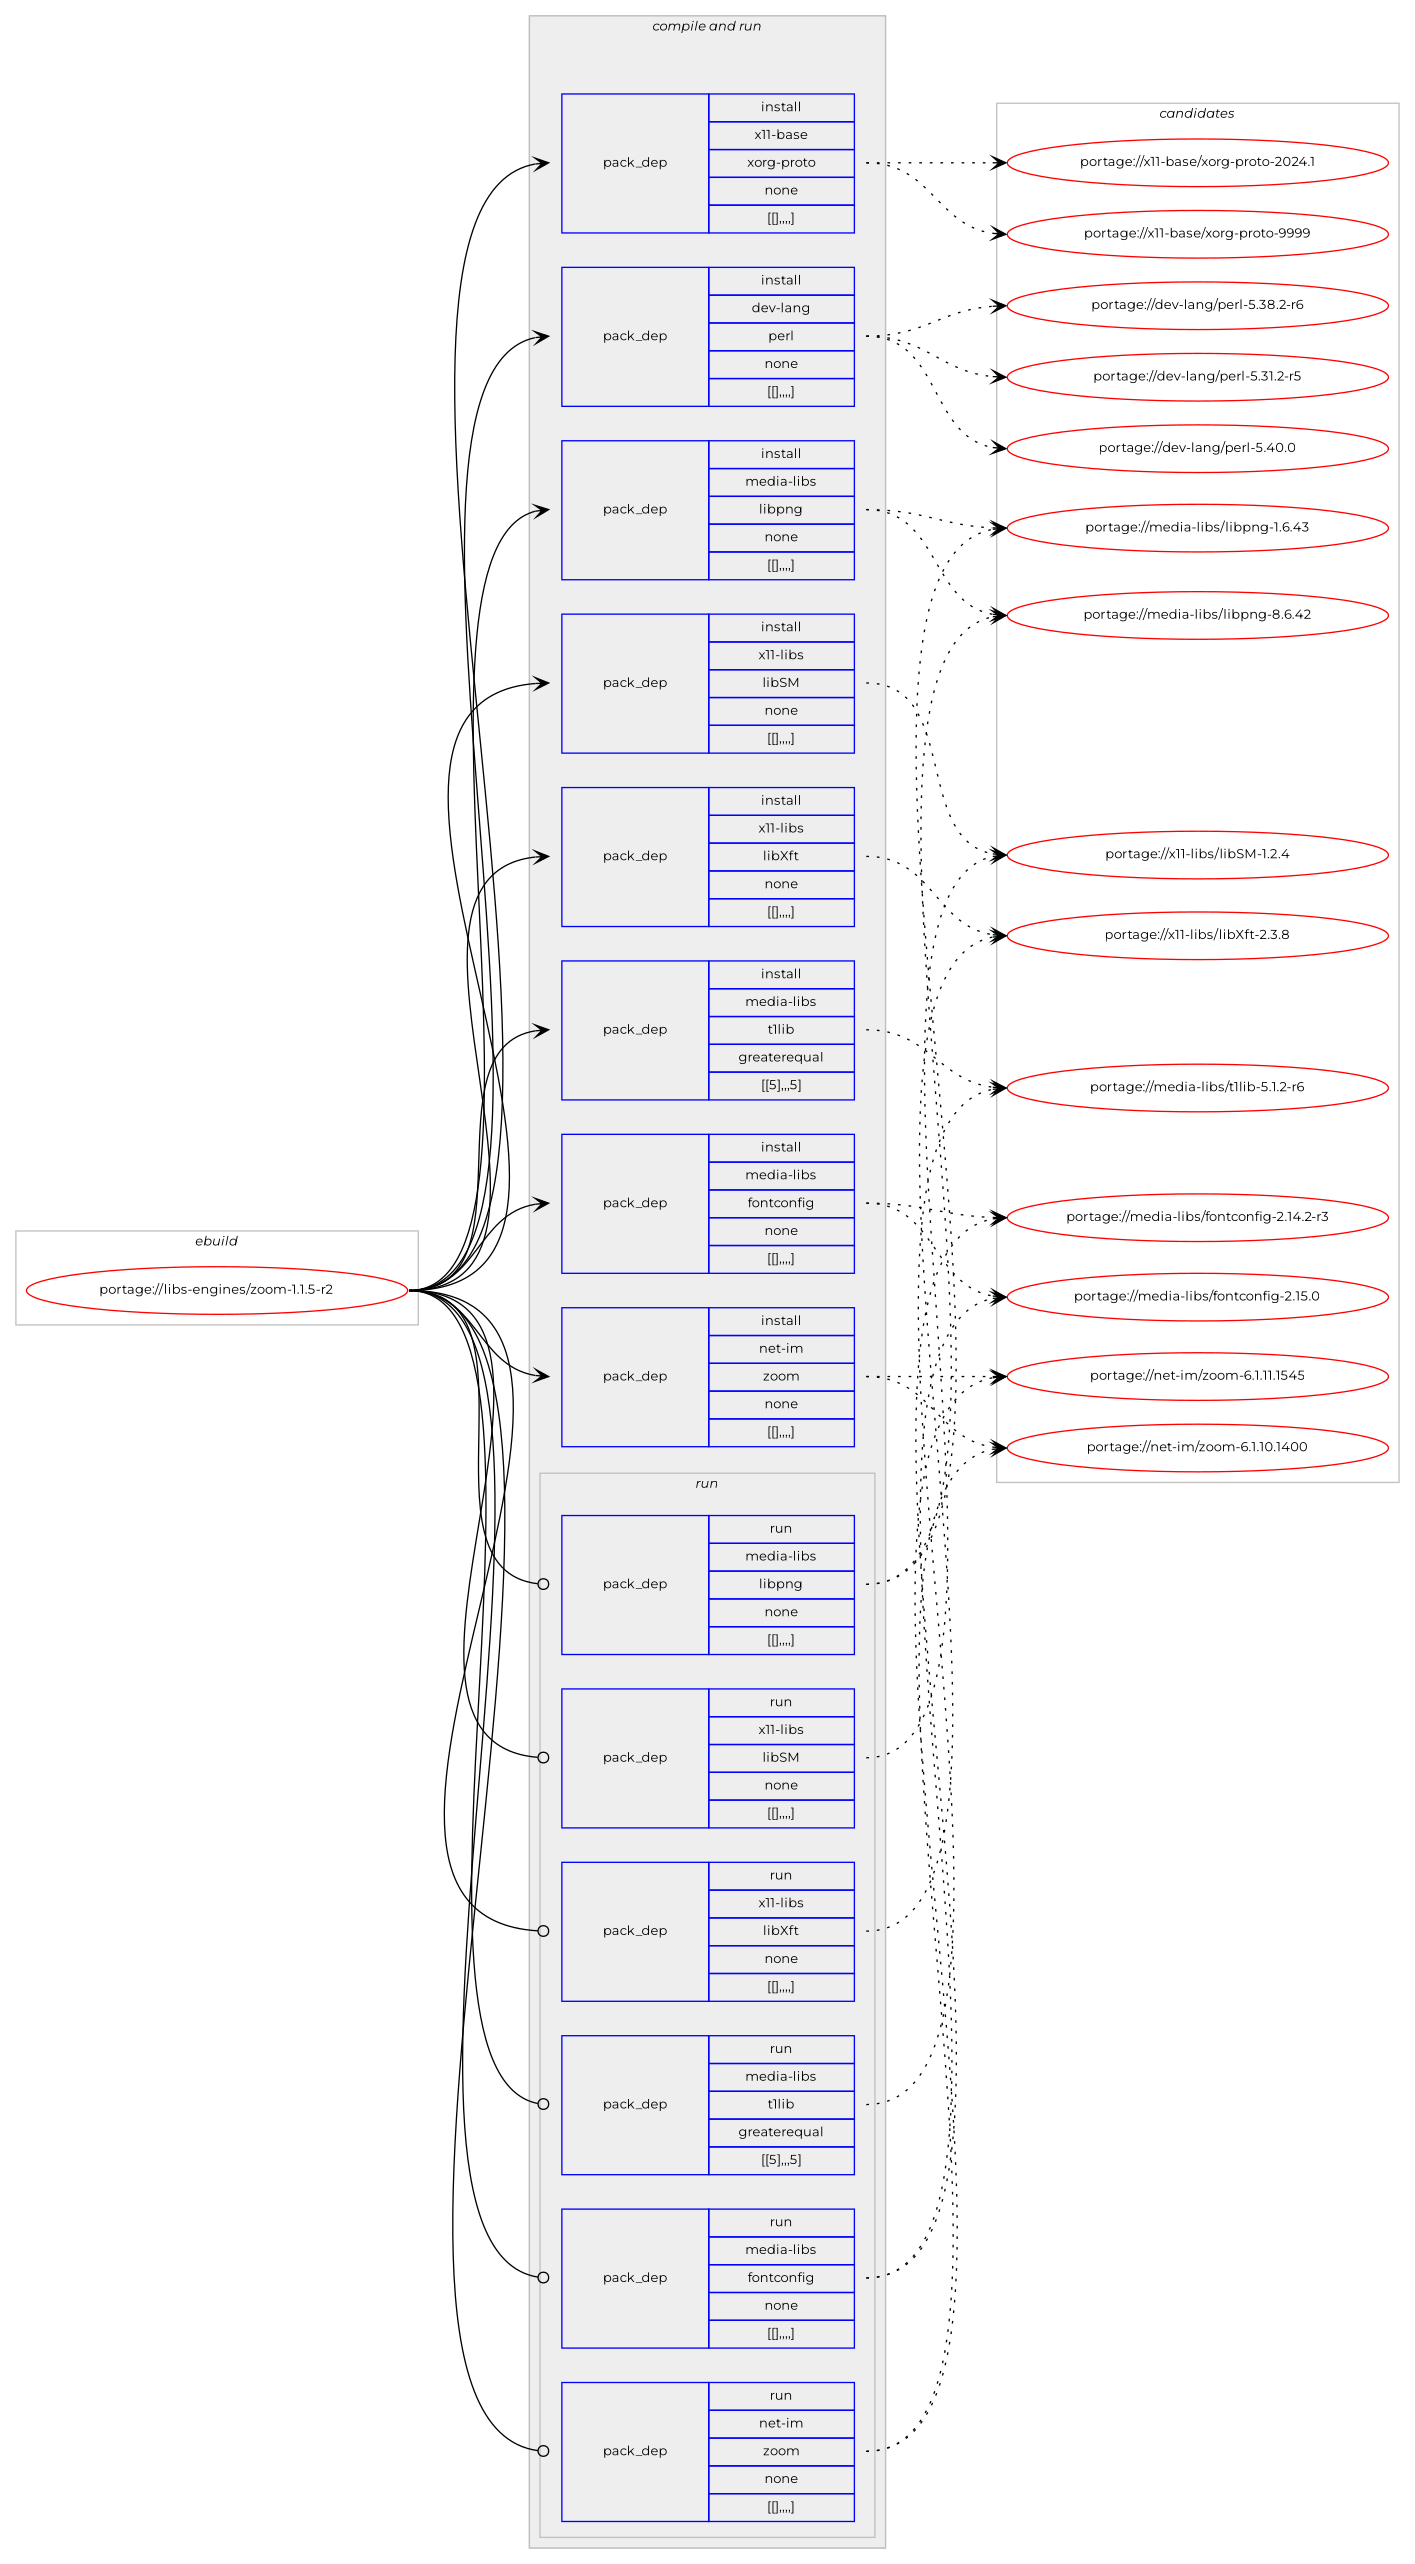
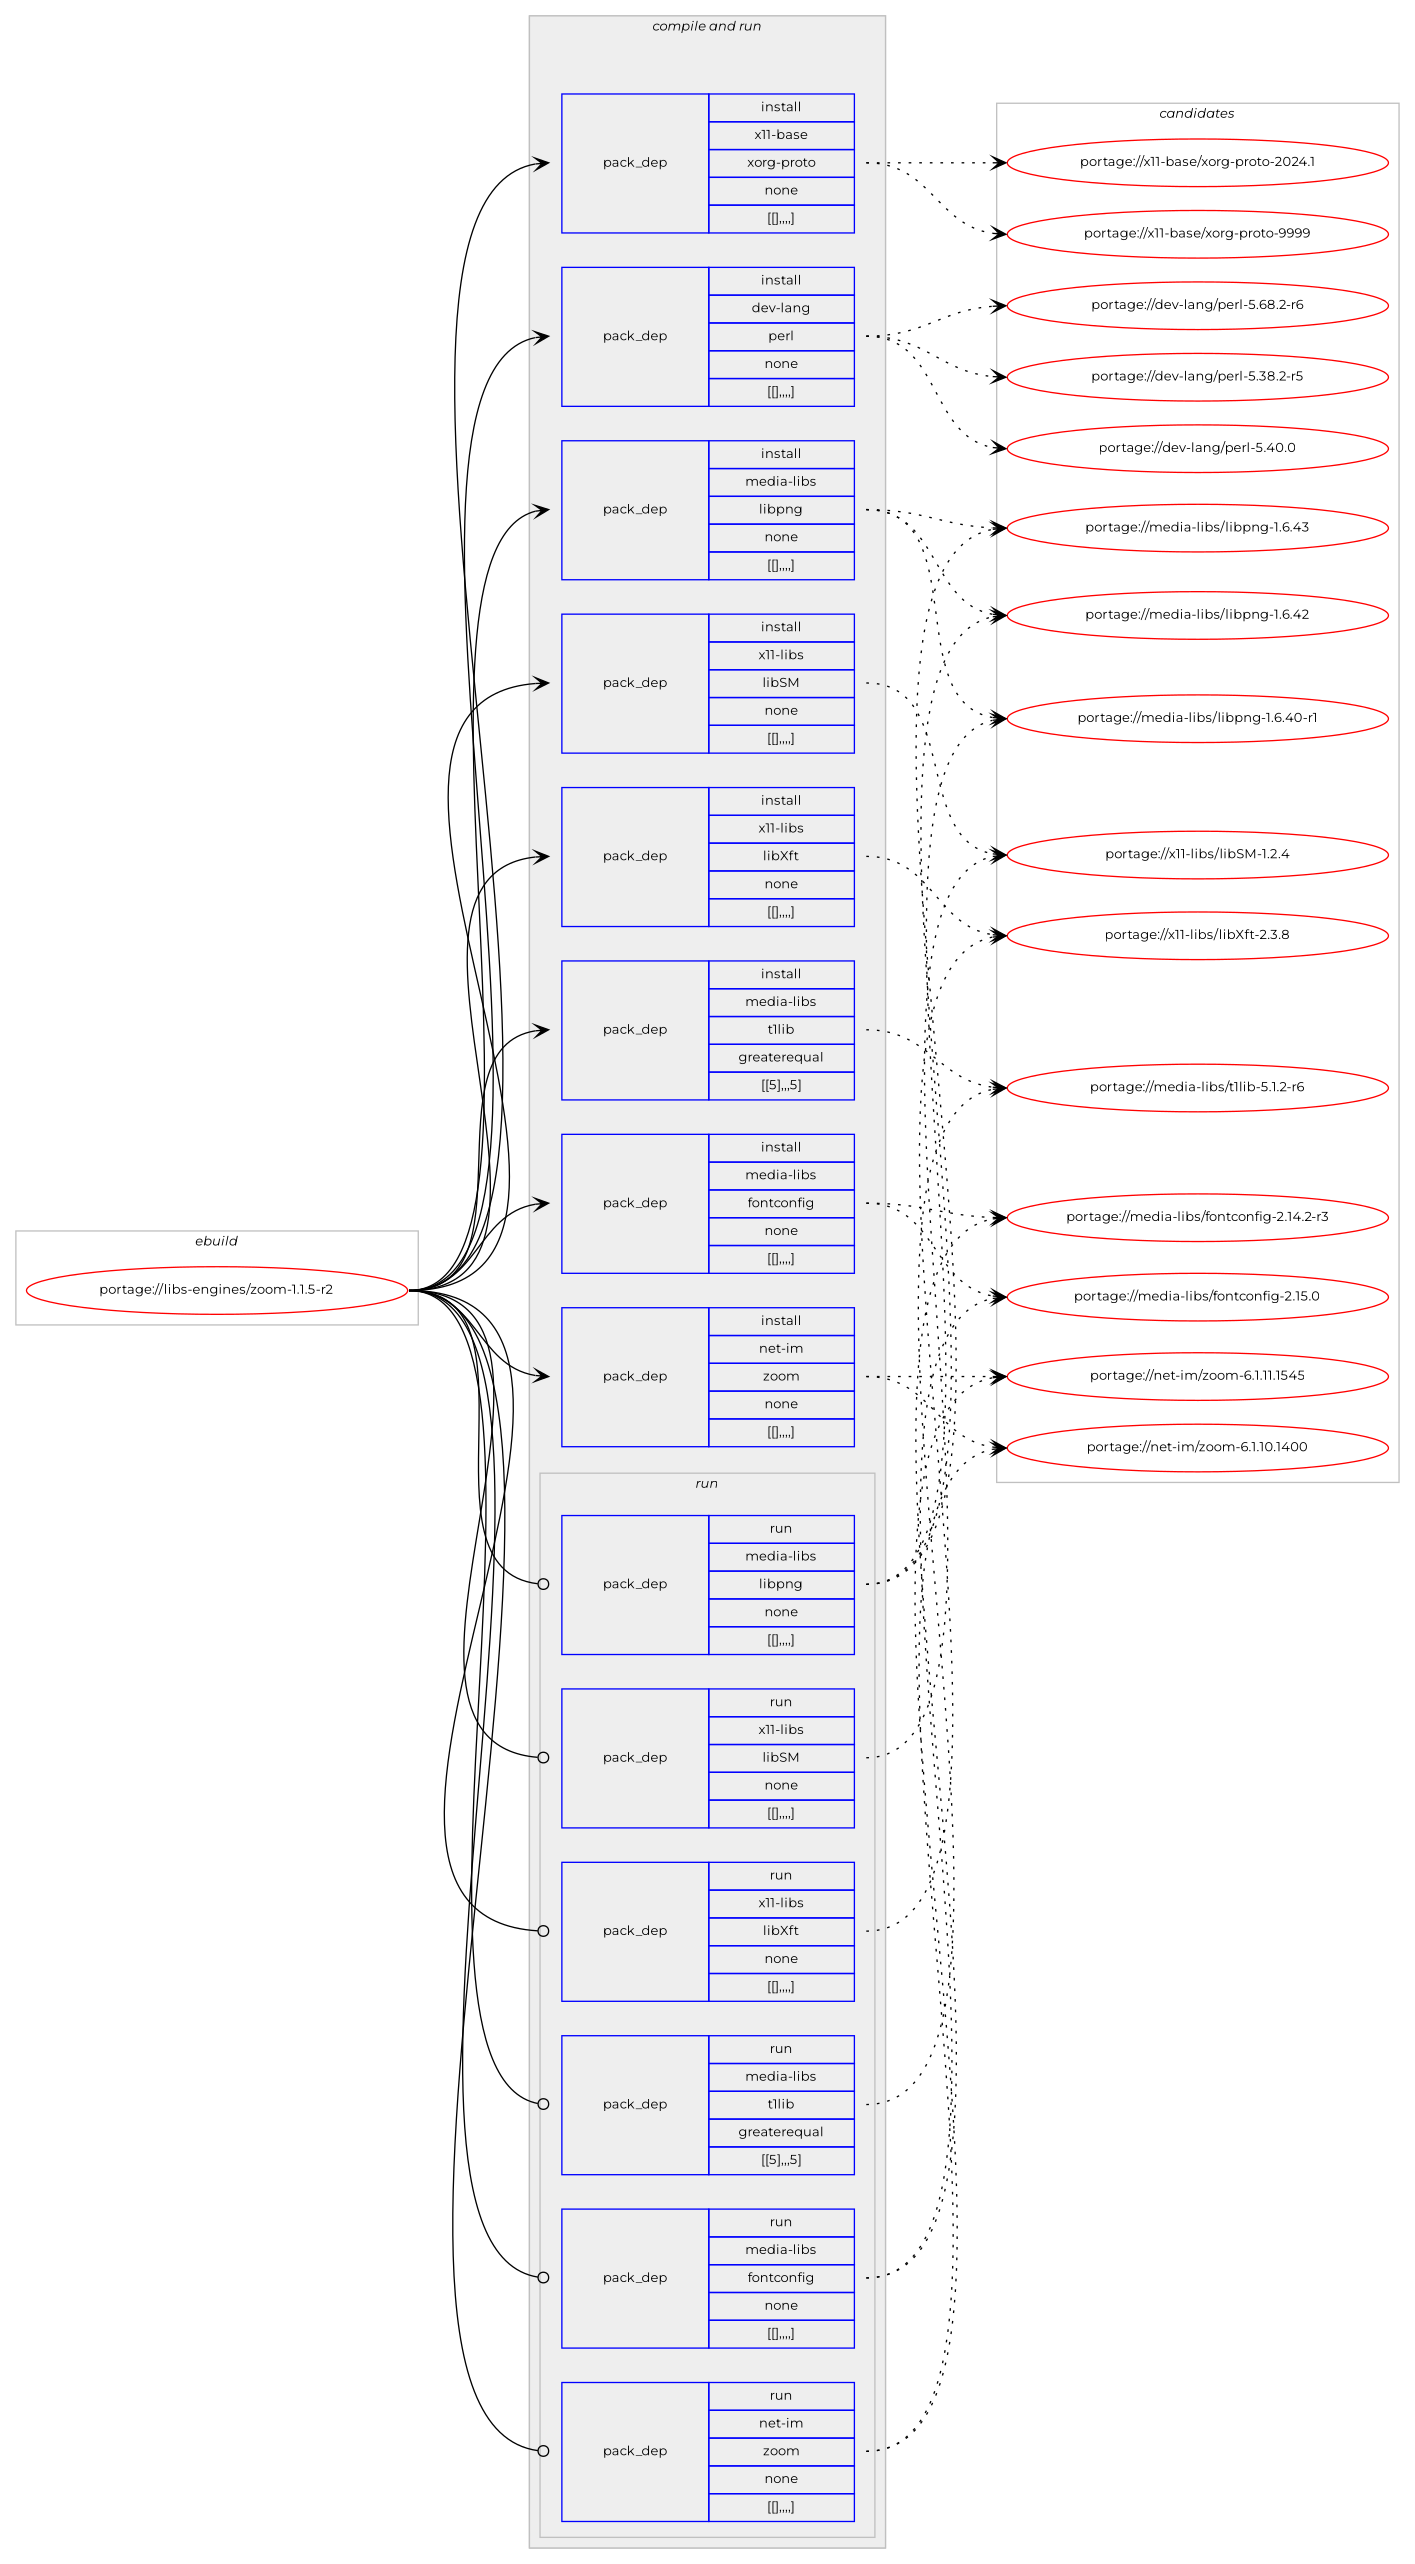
node "portage://dev-lang/perl-5.38.2-r6": label "portage://dev-lang/perl-5.38.2-r6" -> "portage://dev-lang/perl-5.68.2-r6"
node "portage://dev-lang/perl-5.31.2-r5": label "portage://dev-lang/perl-5.31.2-r5" -> "portage://dev-lang/perl-5.38.2-r5"
node "portage://media-libs/libpng-8.6.42": label "portage://media-libs/libpng-8.6.42" -> "portage://media-libs/libpng-1.6.42"
node "portage://media-libs/libpng-1.6.40-r1": added
